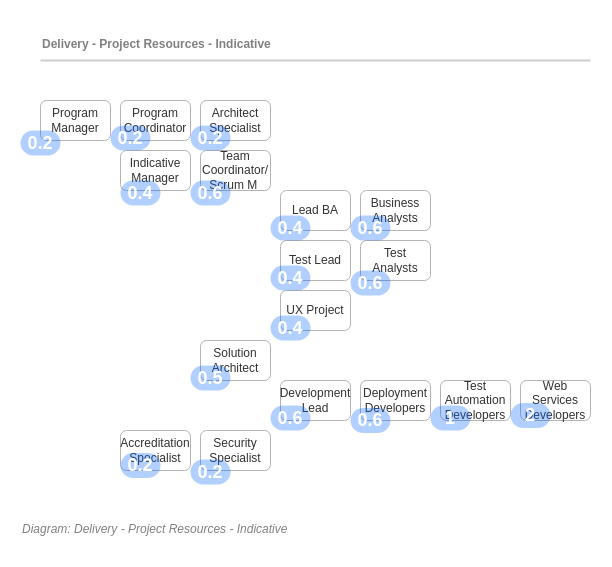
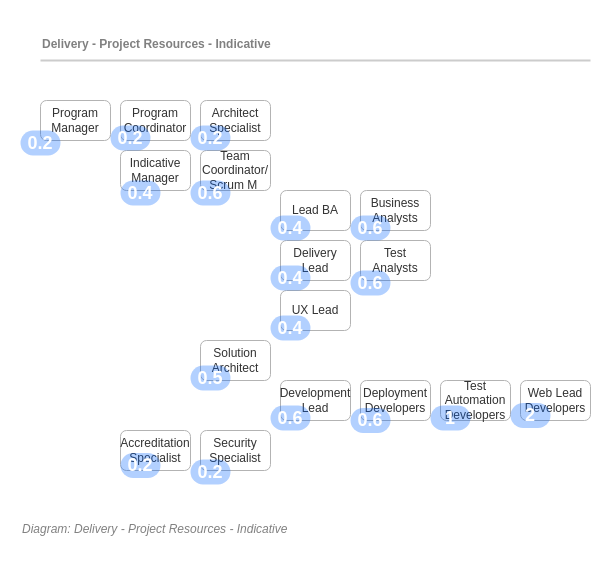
node "Test Lead": label "Test Lead" -> "Delivery Lead"
node "UX Project": label "UX Project" -> "UX Lead"
node "Web Services Developers": label "Web Services Developers" -> "Web Lead Developers"
